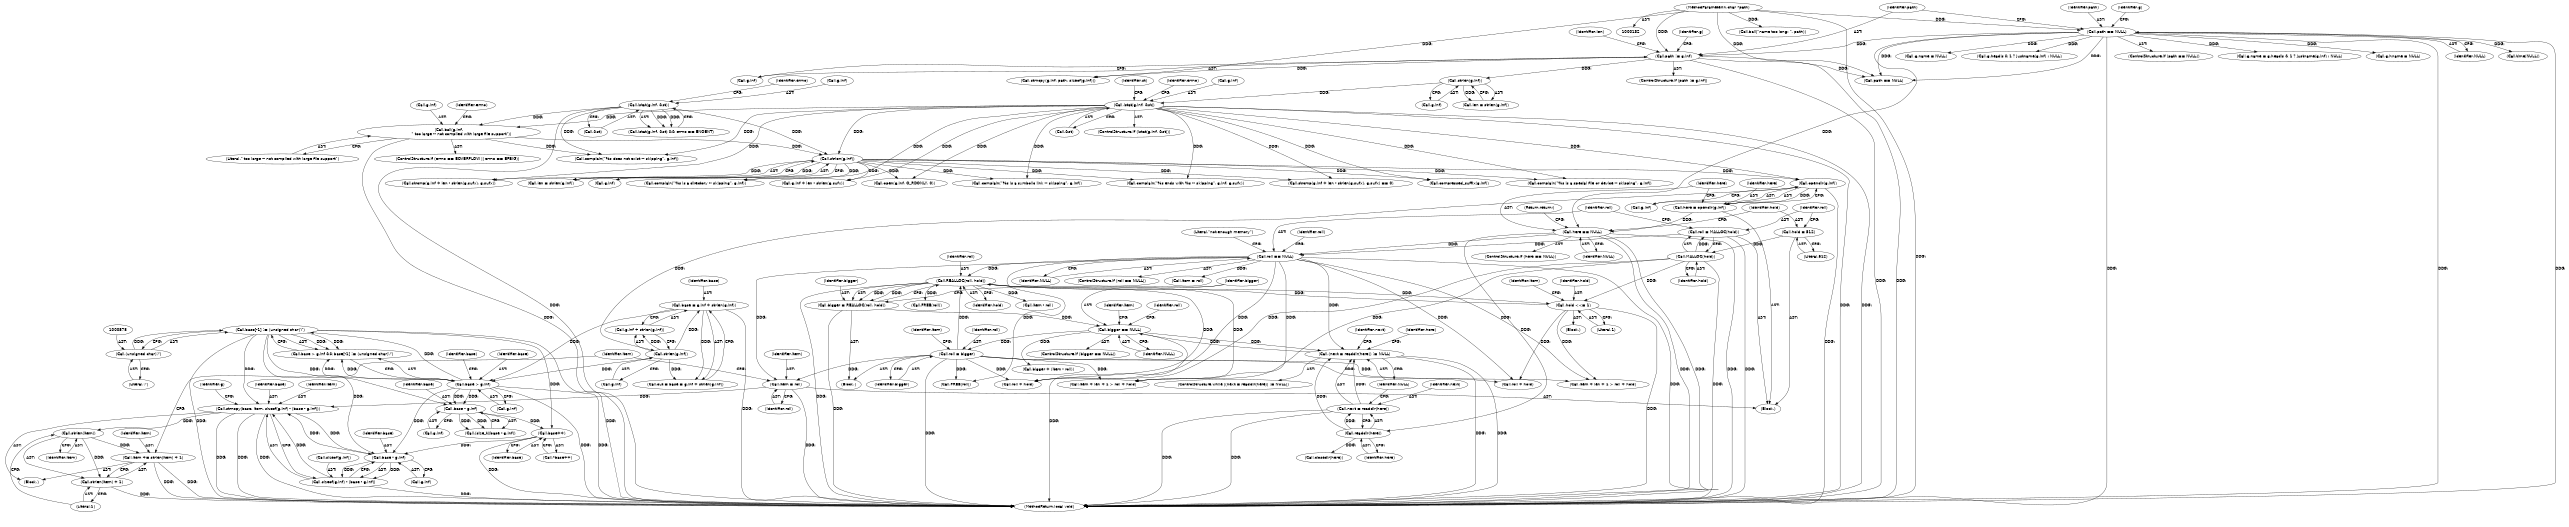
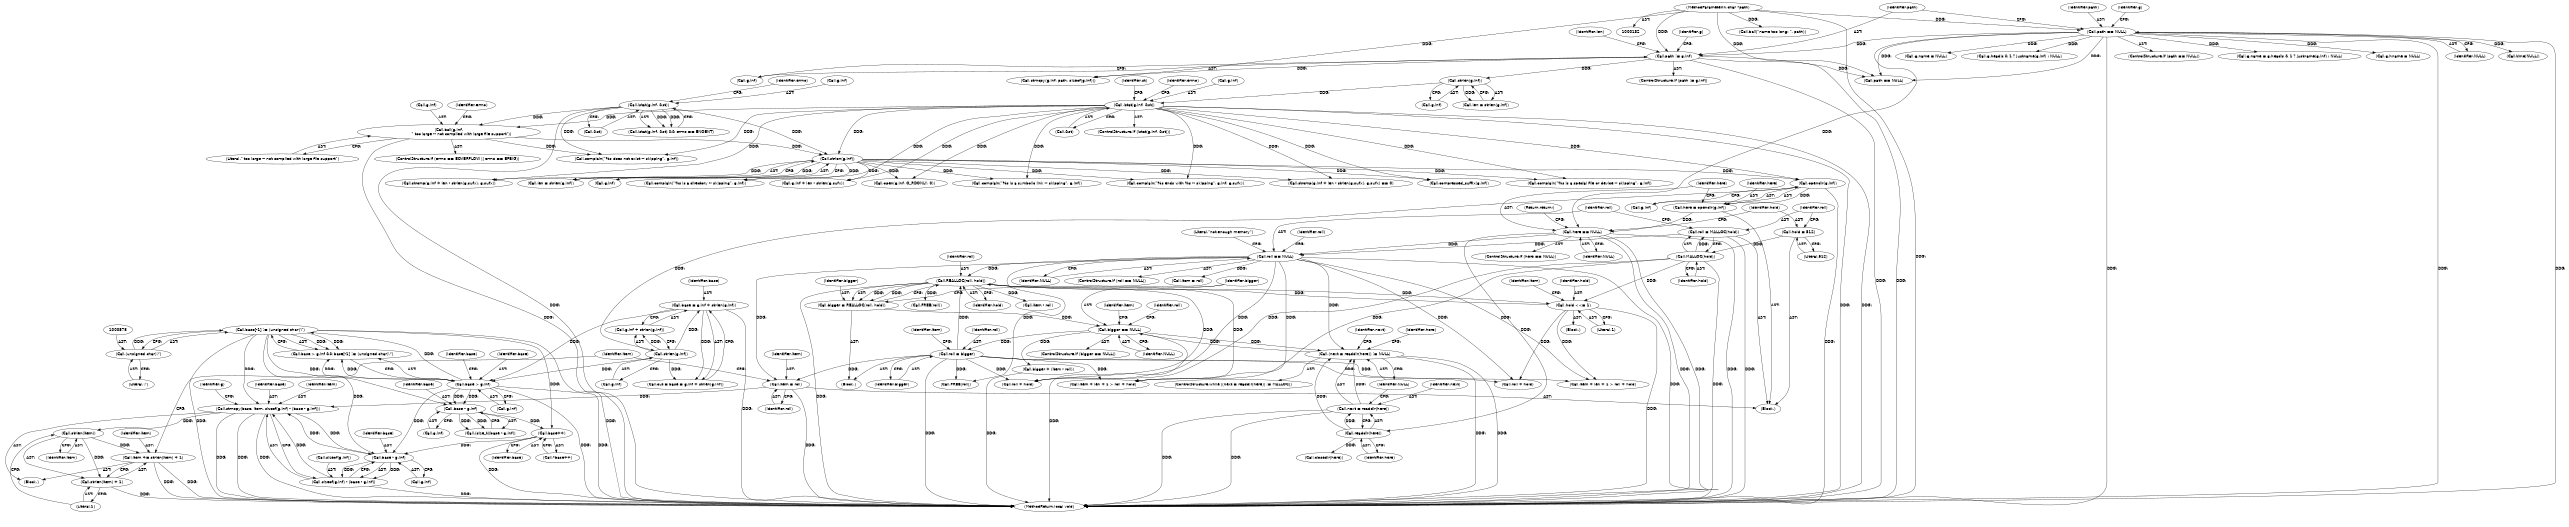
edge "(Call,here = opendir(g.inf))" -> "(Call,opendir(g.inf))": removed, label "CFG:"
node "(ControlStructure,while ((next = readdir(here)) != NULL))": label "(ControlStructure,while ((next = readdir(here)) != NULL))" -> "(ControlStructure,while ((next = readdir(here)) != MALLOC))"
edge "(Call,bigger = REALLOC(roll, hold))" -> "(MethodReturn,local void)": now "(Call,bigger + (item - roll))" -> "(MethodReturn,local void)"
